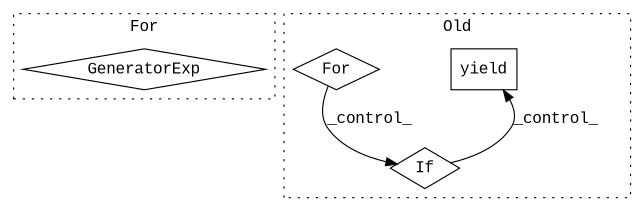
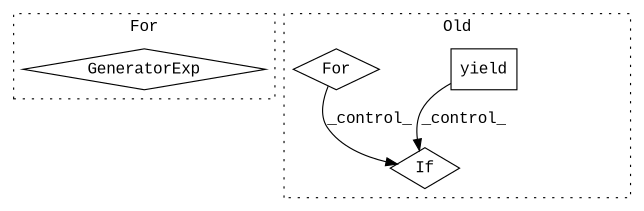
edge "If" -> "yield": reversed
